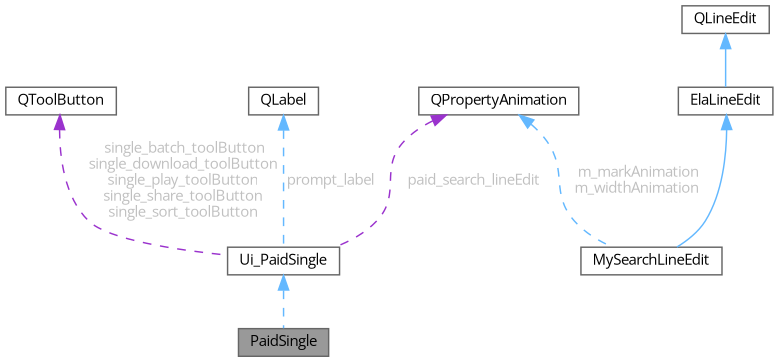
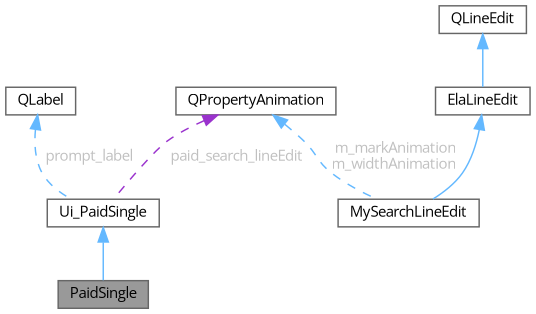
node "QToolButton": removed
edge "PaidSingle" -> "Ui_PaidSingle": style dashed -> solid
